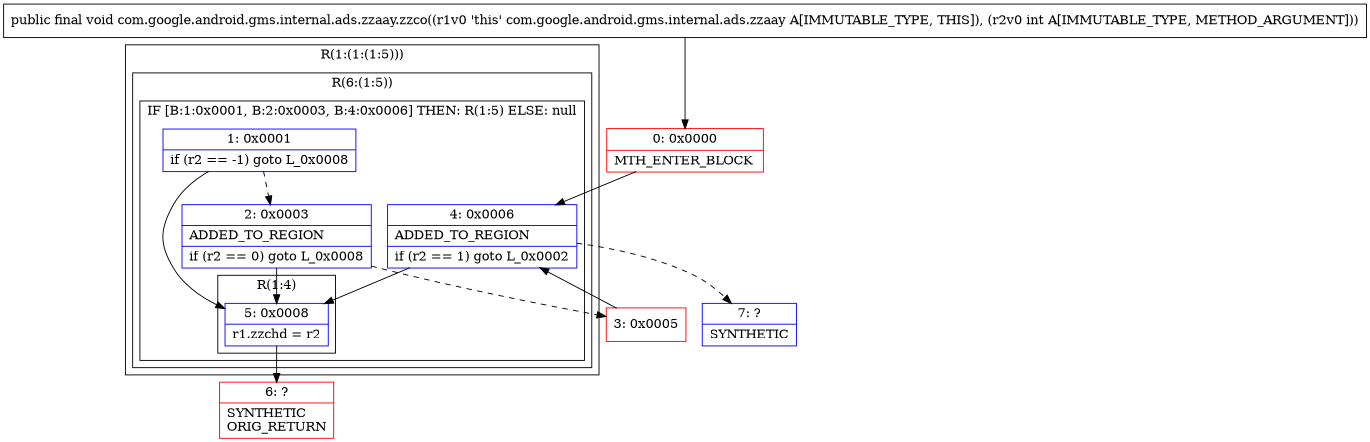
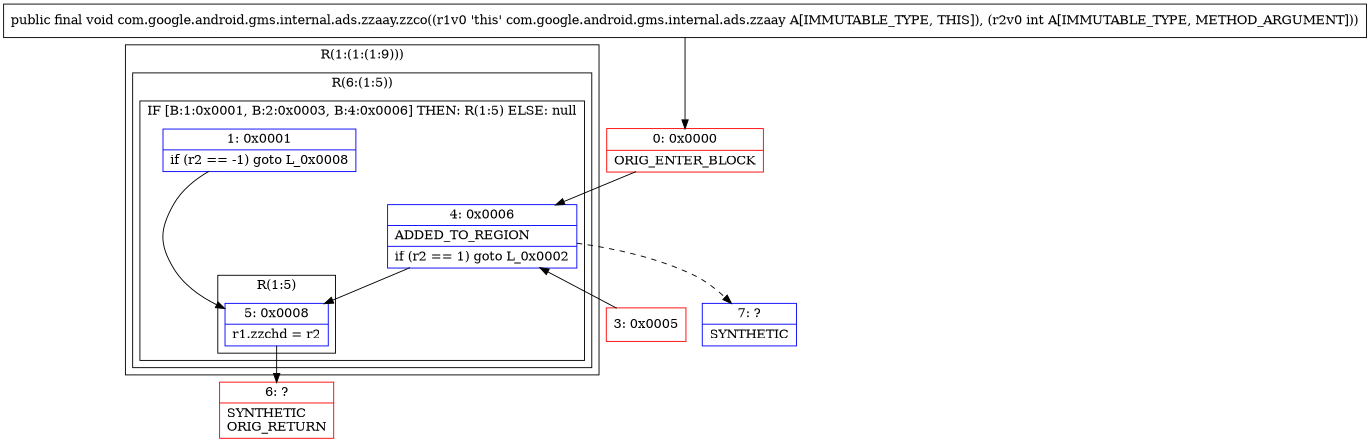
cluster "R(1:(1:(1:5)))": label "R(1:(1:(1:5)))" -> "R(1:(1:(1:9)))"
node "0: 0x0000": text "MTH_ENTER_BLOCK" -> "ORIG_ENTER_BLOCK"
node "2: 0x0003": removed
cluster "R(1:4)": label "R(1:4)" -> "R(1:5)"
